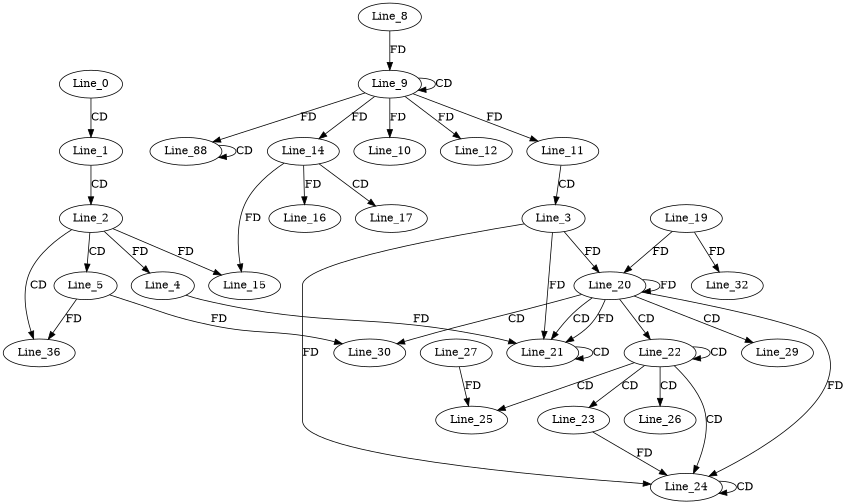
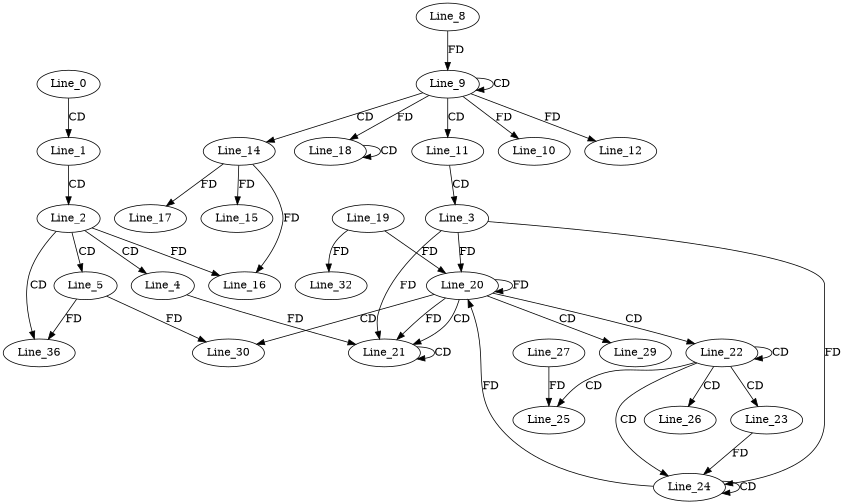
edge "Line_9" -> "Line_14": label "FD" -> "CD"
edge "Line_9" -> "Line_11": label "FD" -> "CD"
node "Line_88": label "Line_88" -> "Line_18"
edge "Line_14" -> "Line_17": label "CD" -> "FD"
edge "Line_2" -> "Line_15": now "Line_2" -> "Line_16"
edge "Line_2" -> "Line_4": label "FD" -> "CD"
edge "Line_20" -> "Line_24": reversed
